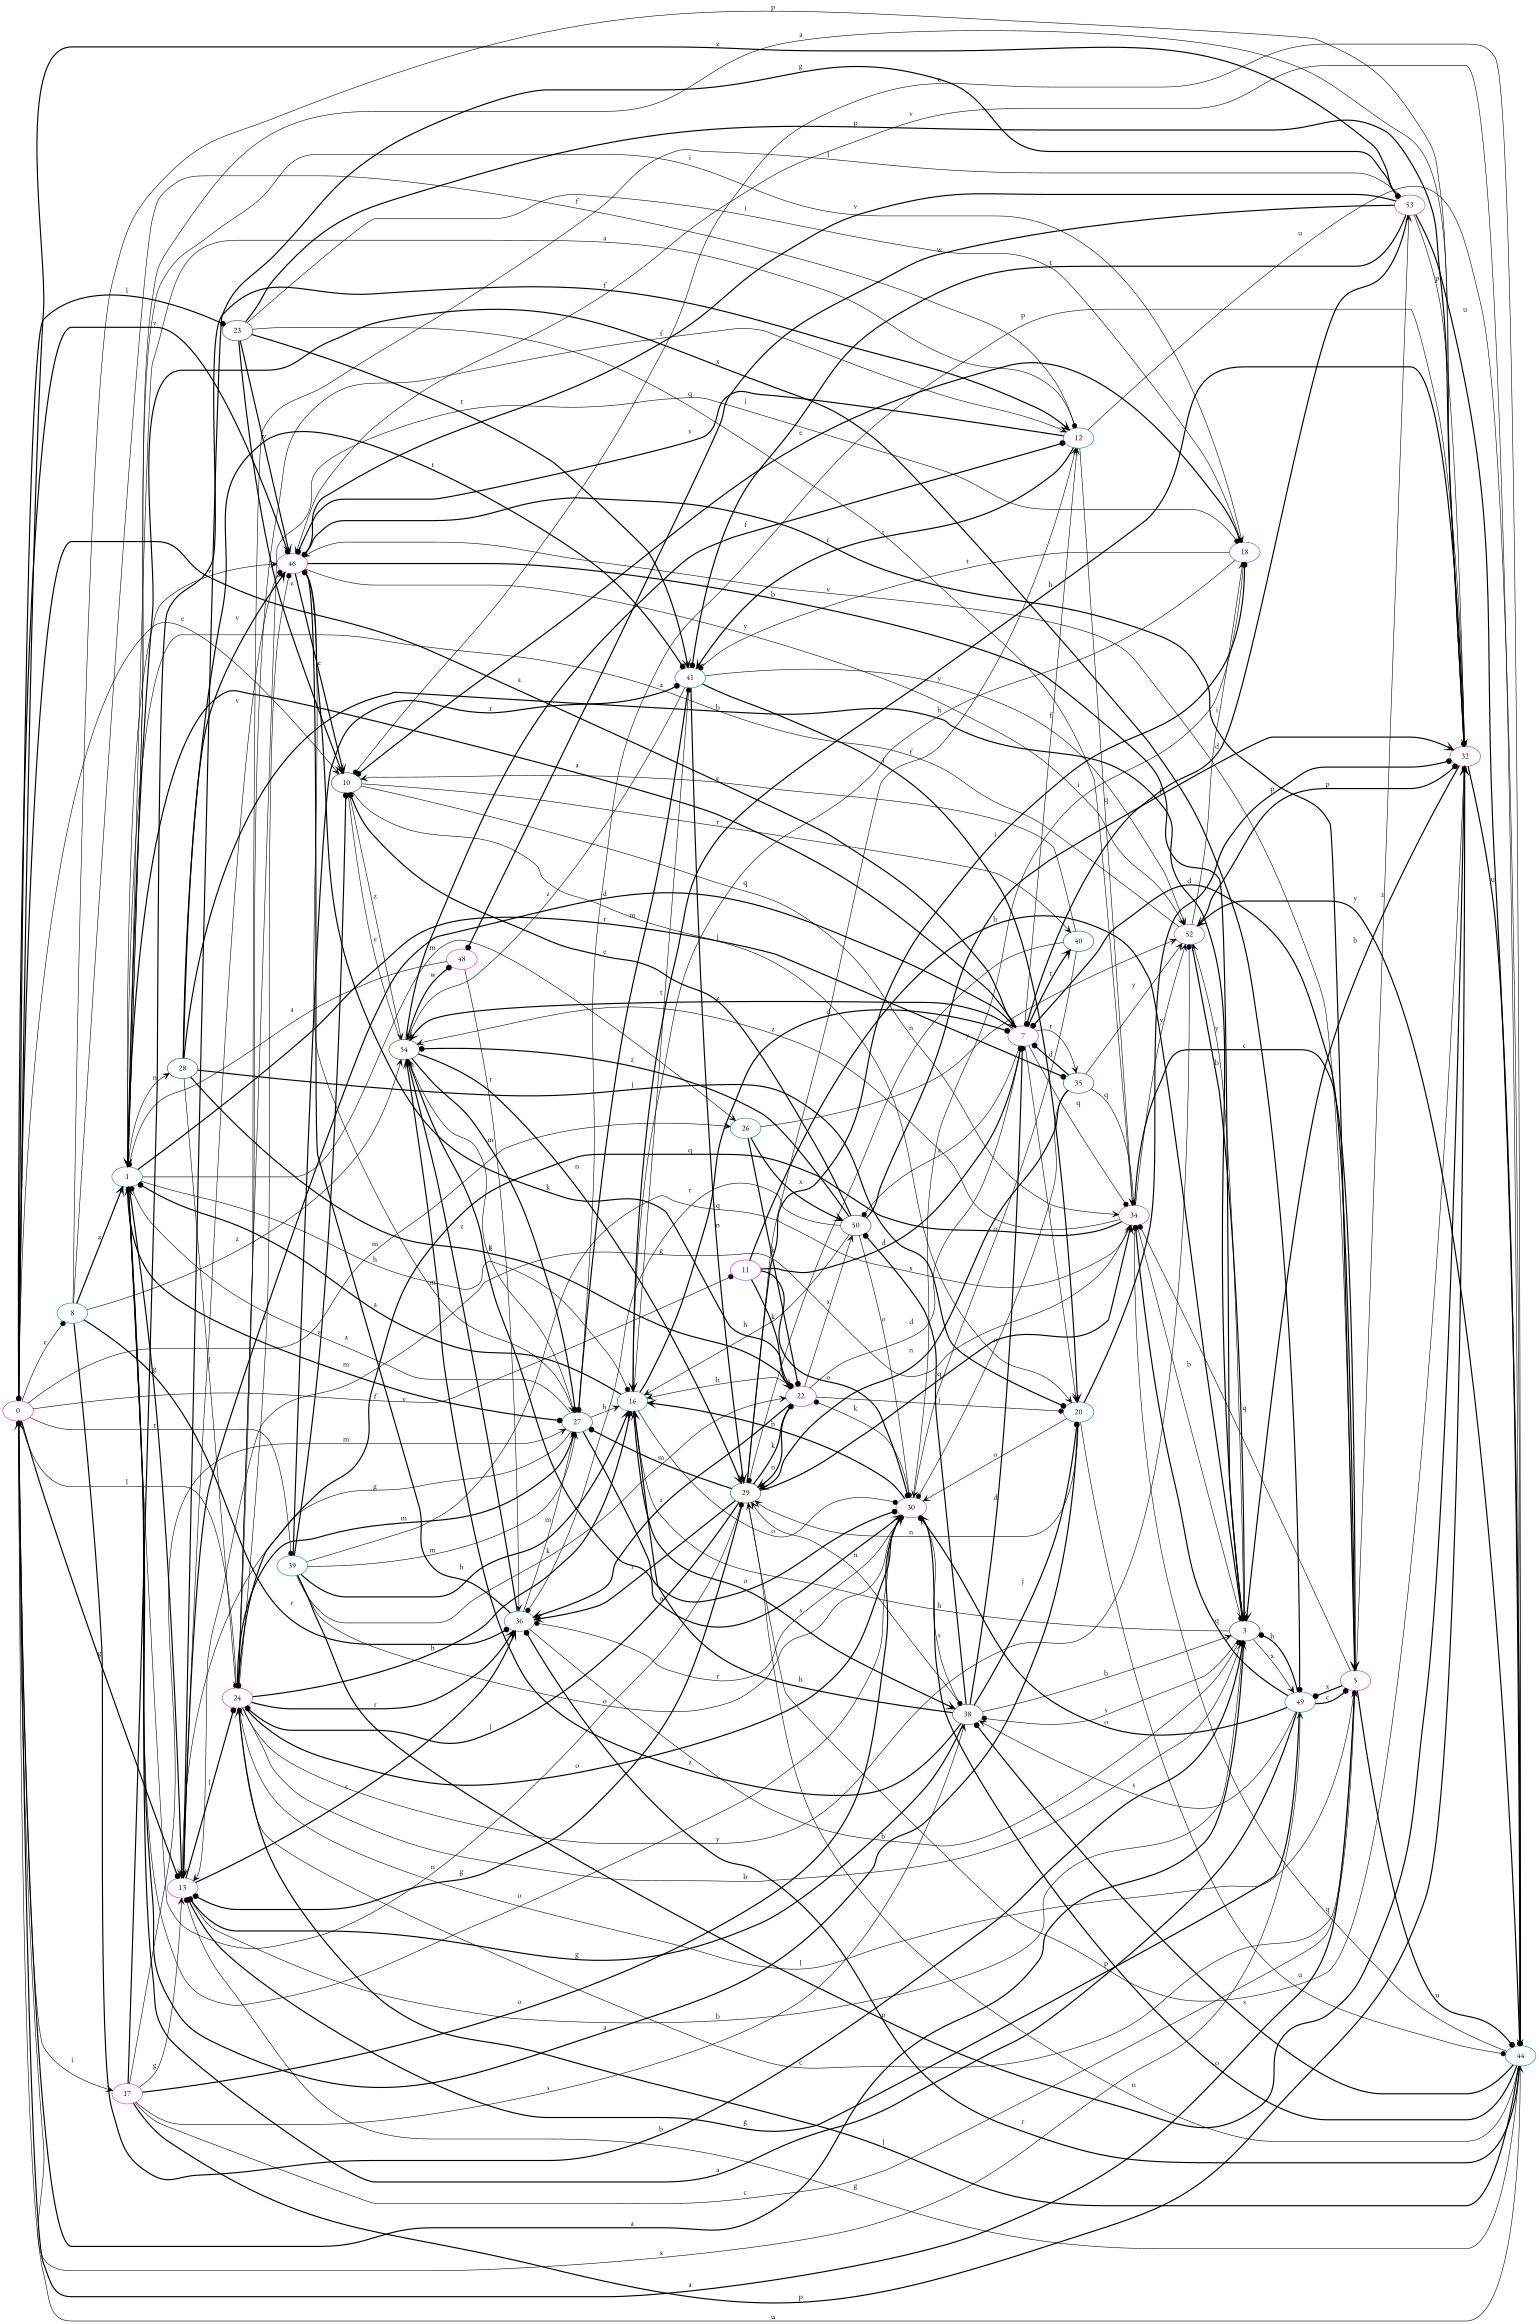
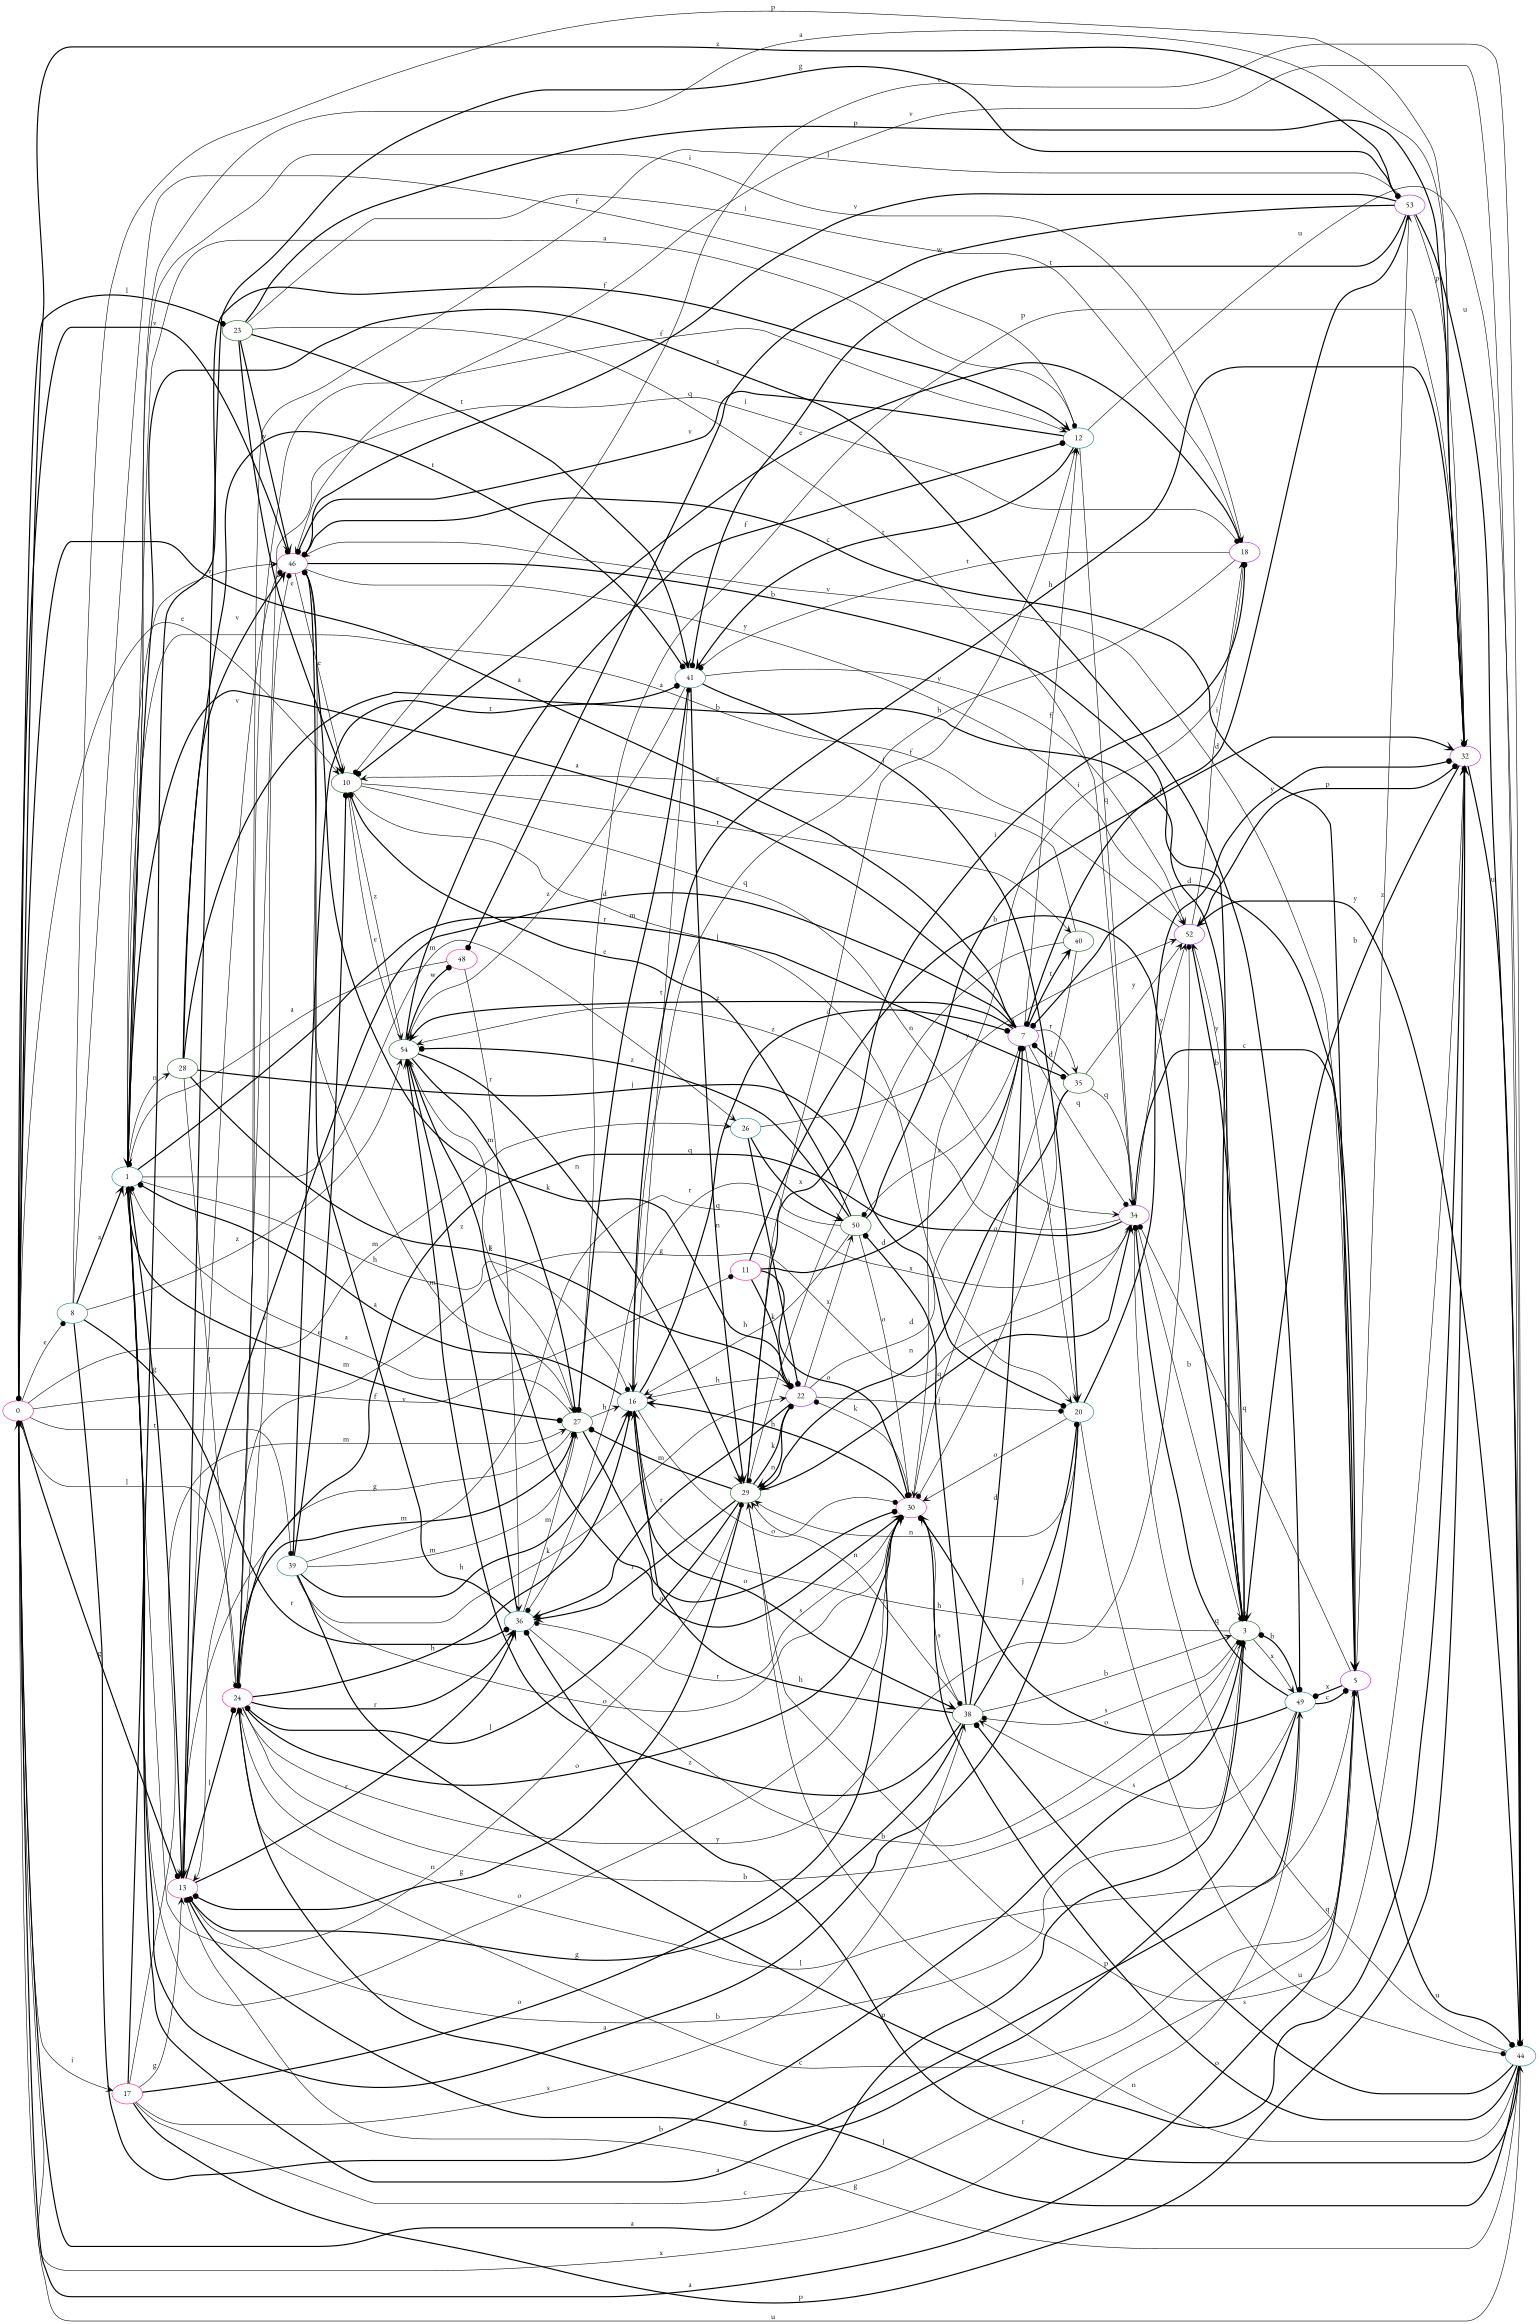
edge "46" -> "10": style bold -> solid
edge "20" -> "32": label "p" -> "y"
